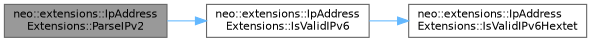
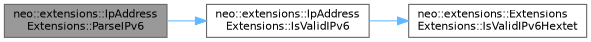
node "neo::extensions::IpAddress Extensions::ParseIPv2": label "neo::extensions::IpAddress Extensions::ParseIPv2" -> "neo::extensions::IpAddress Extensions::ParseIPv6"
node "neo::extensions::IpAddress Extensions::IsValidIPv6Hextet": label "neo::extensions::IpAddress Extensions::IsValidIPv6Hextet" -> "neo::extensions::Extensions Extensions::IsValidIPv6Hextet"
